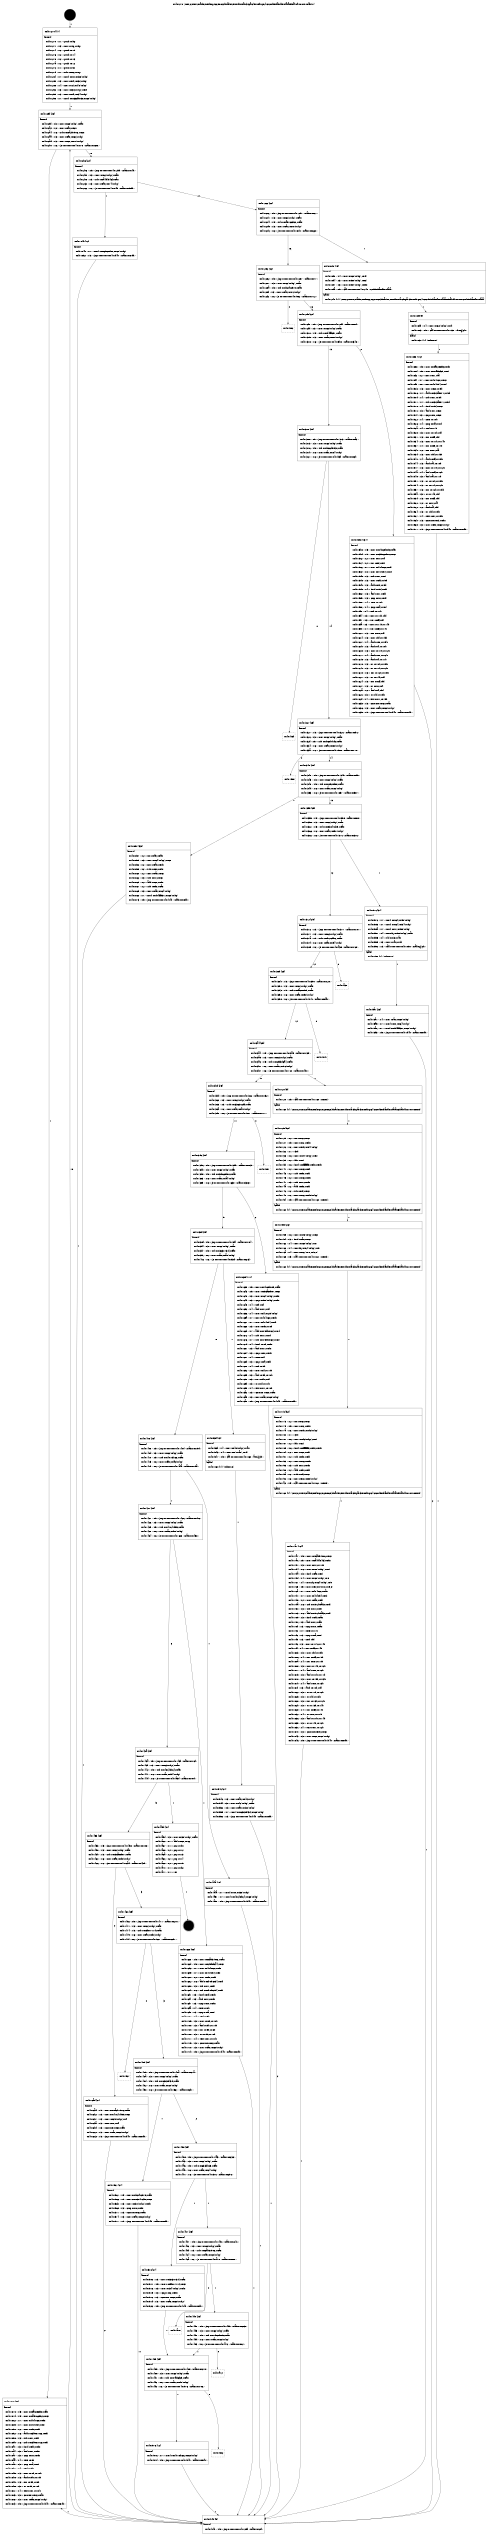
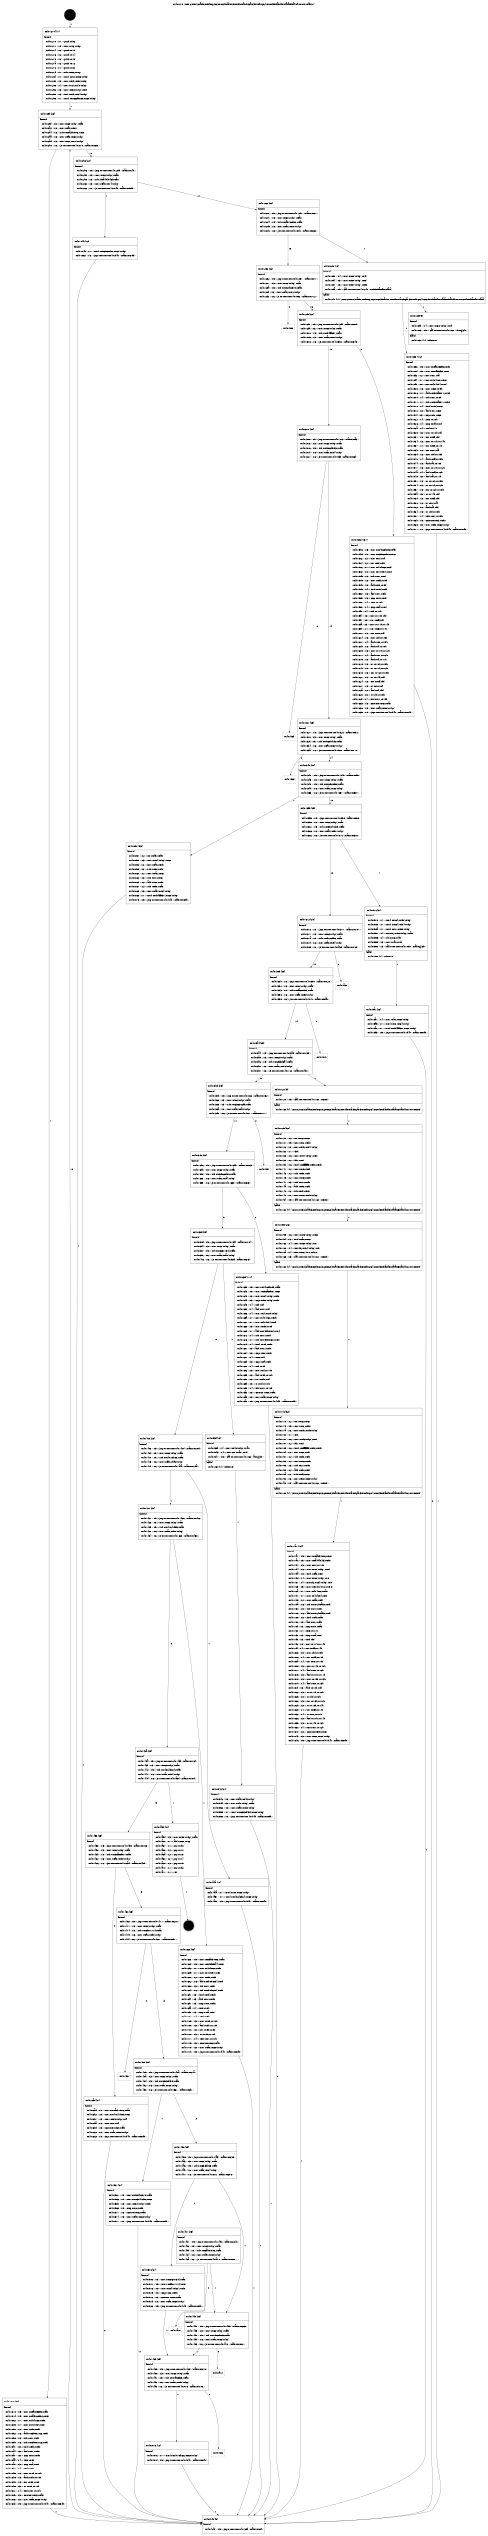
edge "0x4018df [9]" -> "0x4018e8 [142]": now "0x4018d0 [15]" -> "0x4018e8 [142]"
edge "0x40149e [25]" -> "0x4014b7 [25]": now "0x40149e [25]" -> "0x4014d0 [25]"
edge "0x401b4b [5]" -> "0x401878 [88]": reversed
